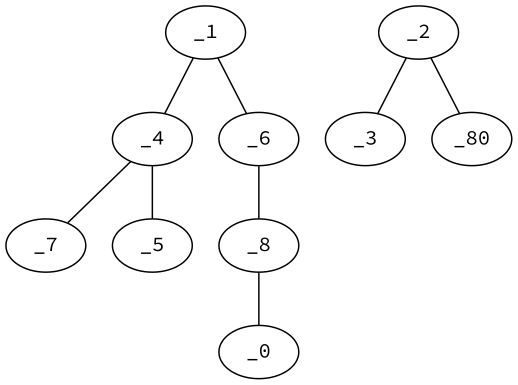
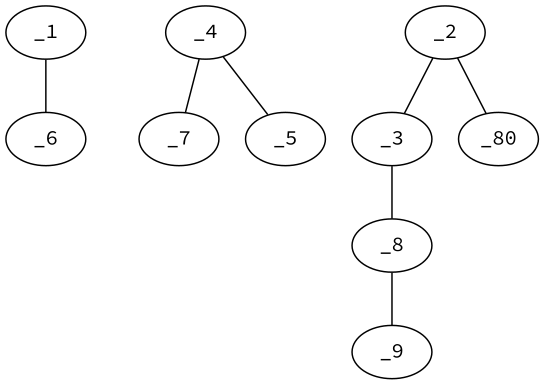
edge "_1" -- "_4": removed
edge "_6" -- "_8": now "_3" -- "_8"
node "_0": label "_0" -> "_9"
